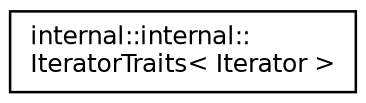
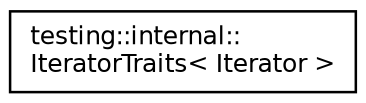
node "internal::internal:: IteratorTraits< Iterator >": label "internal::internal:: IteratorTraits< Iterator >" -> "testing::internal:: IteratorTraits< Iterator >"
